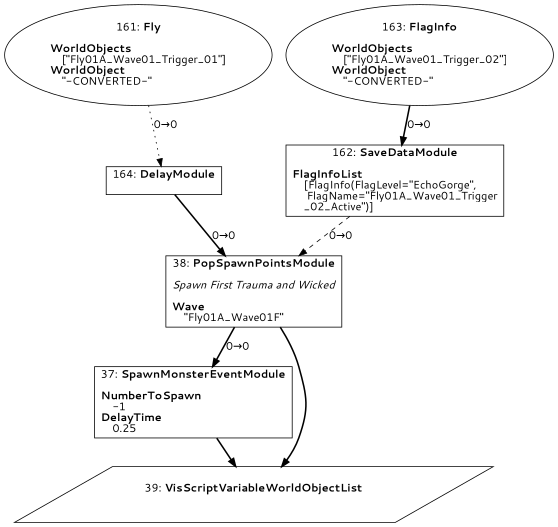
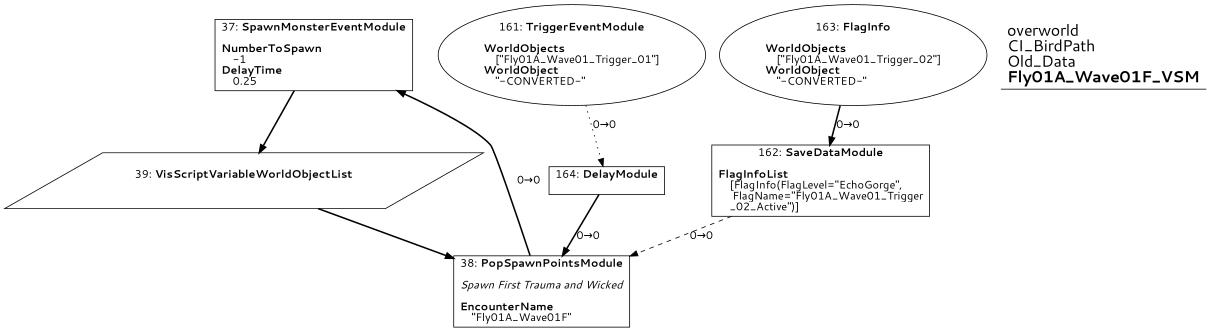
node "161:": text "Fly" -> "TriggerEventModule"
node "overworld": added
node "38:": text "Wave" -> "EncounterName"
edge "38:" -> "39:": reversed
